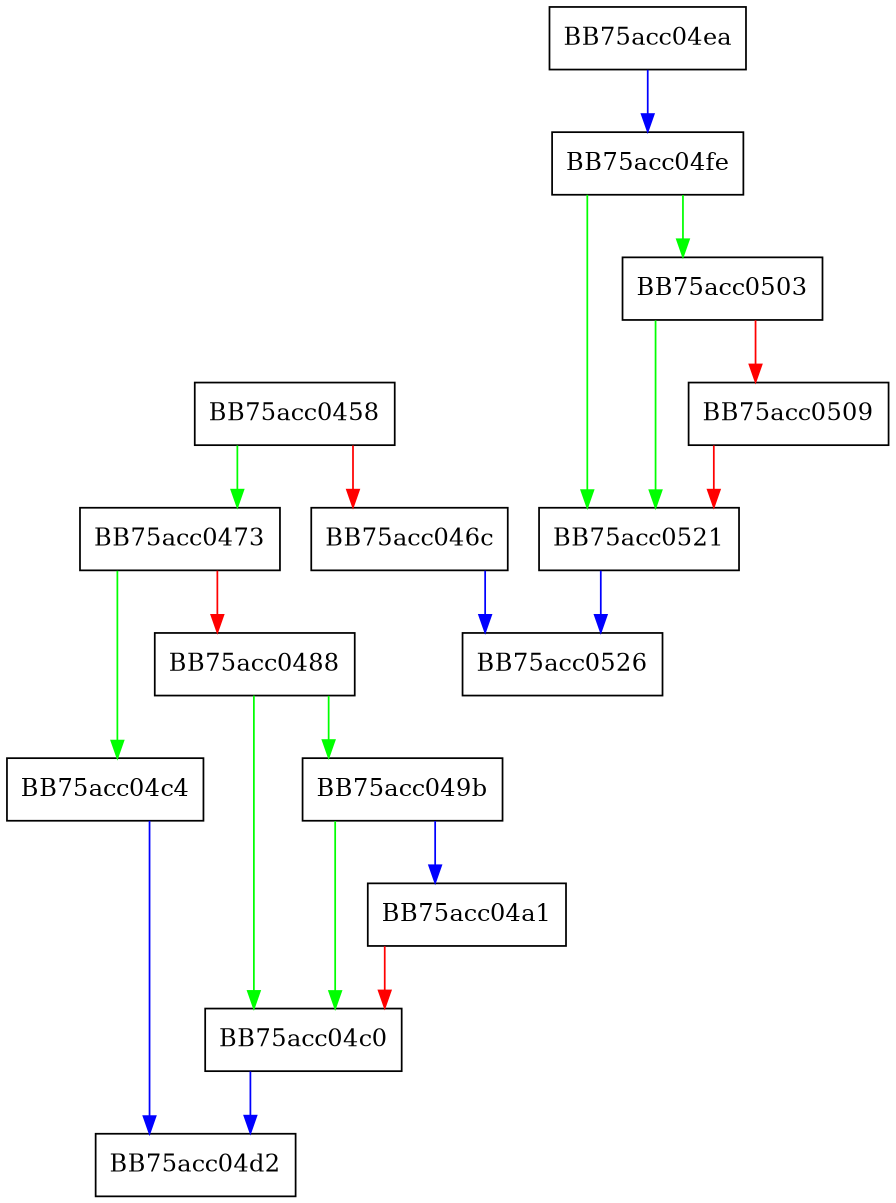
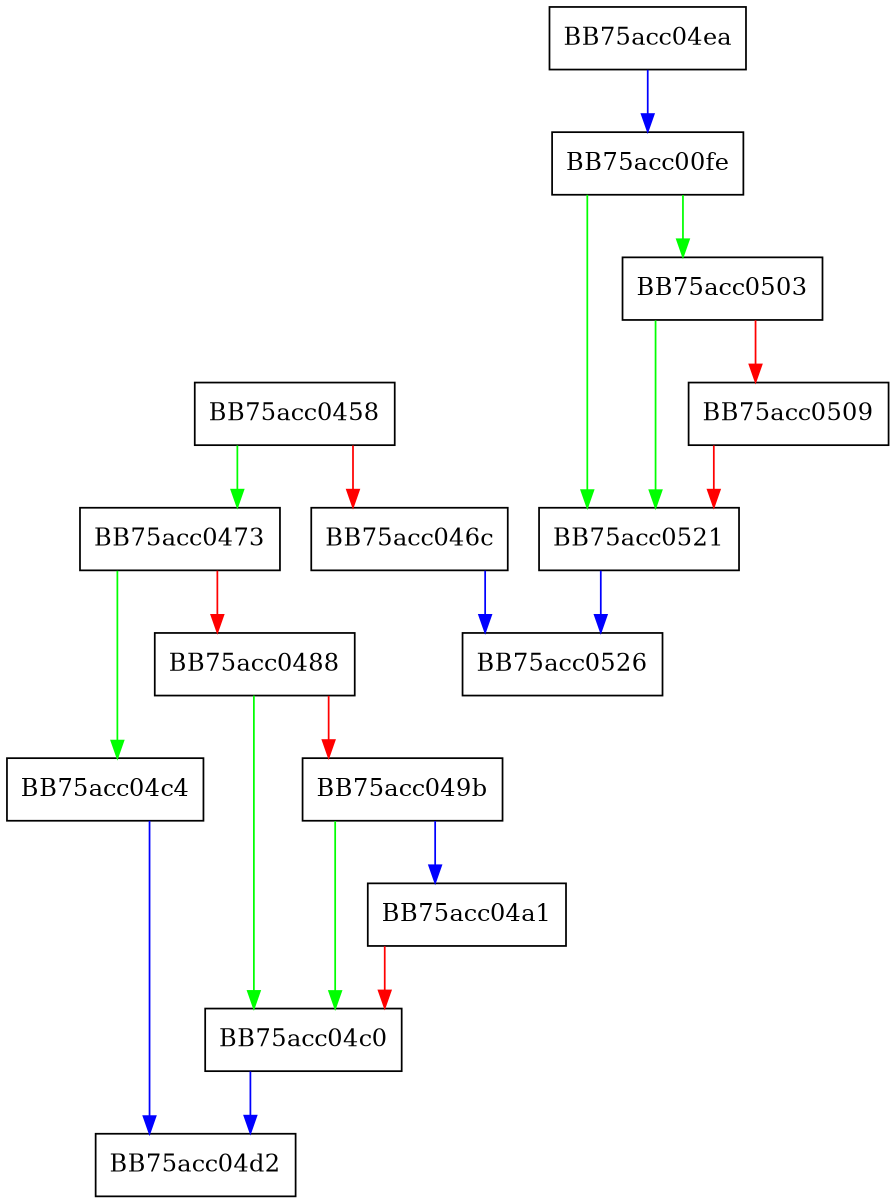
node "BB75acc04fe": label "BB75acc04fe" -> "BB75acc00fe"
edge "BB75acc0488" -> "BB75acc049b": color green -> red
